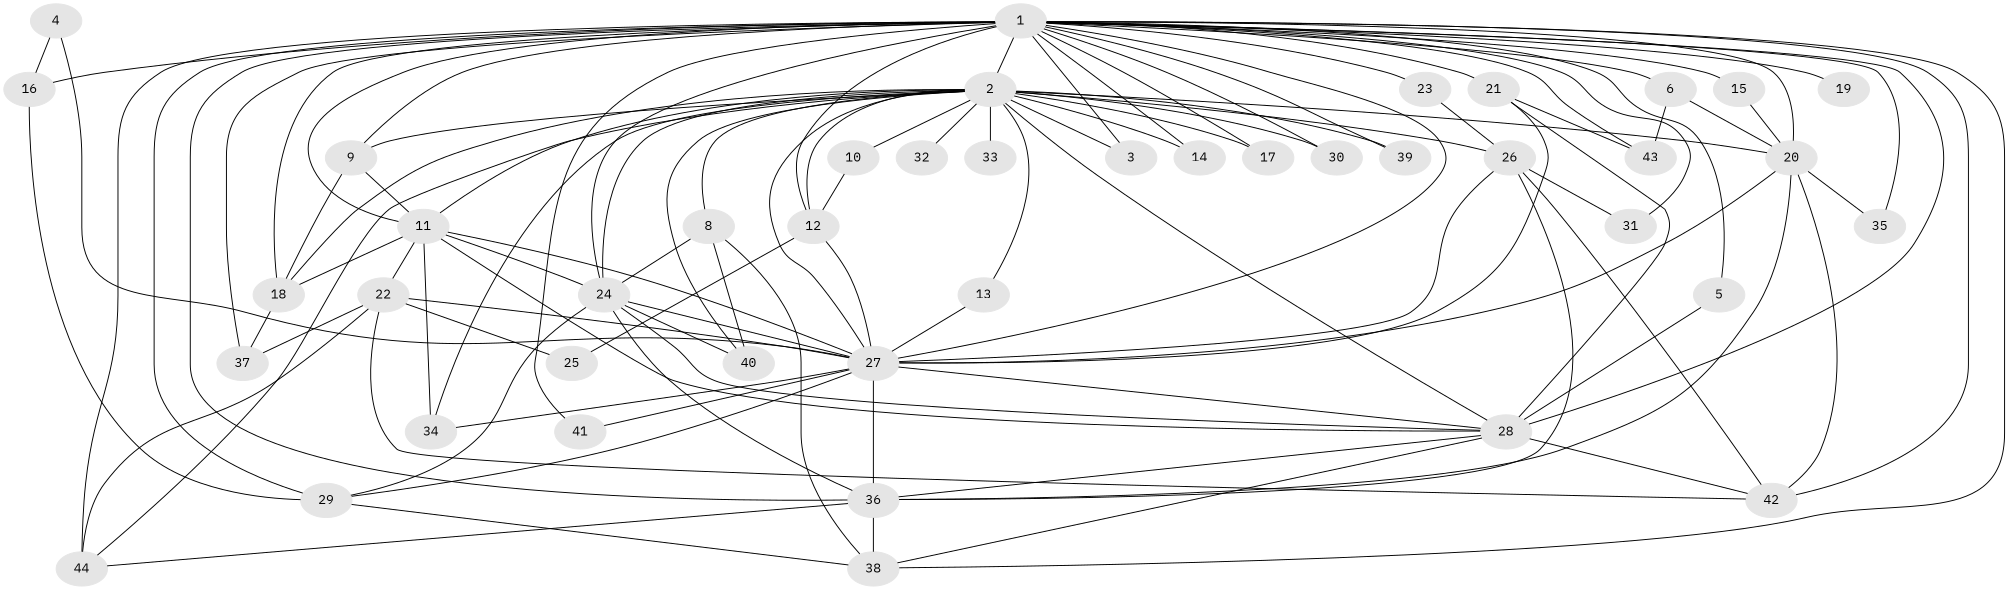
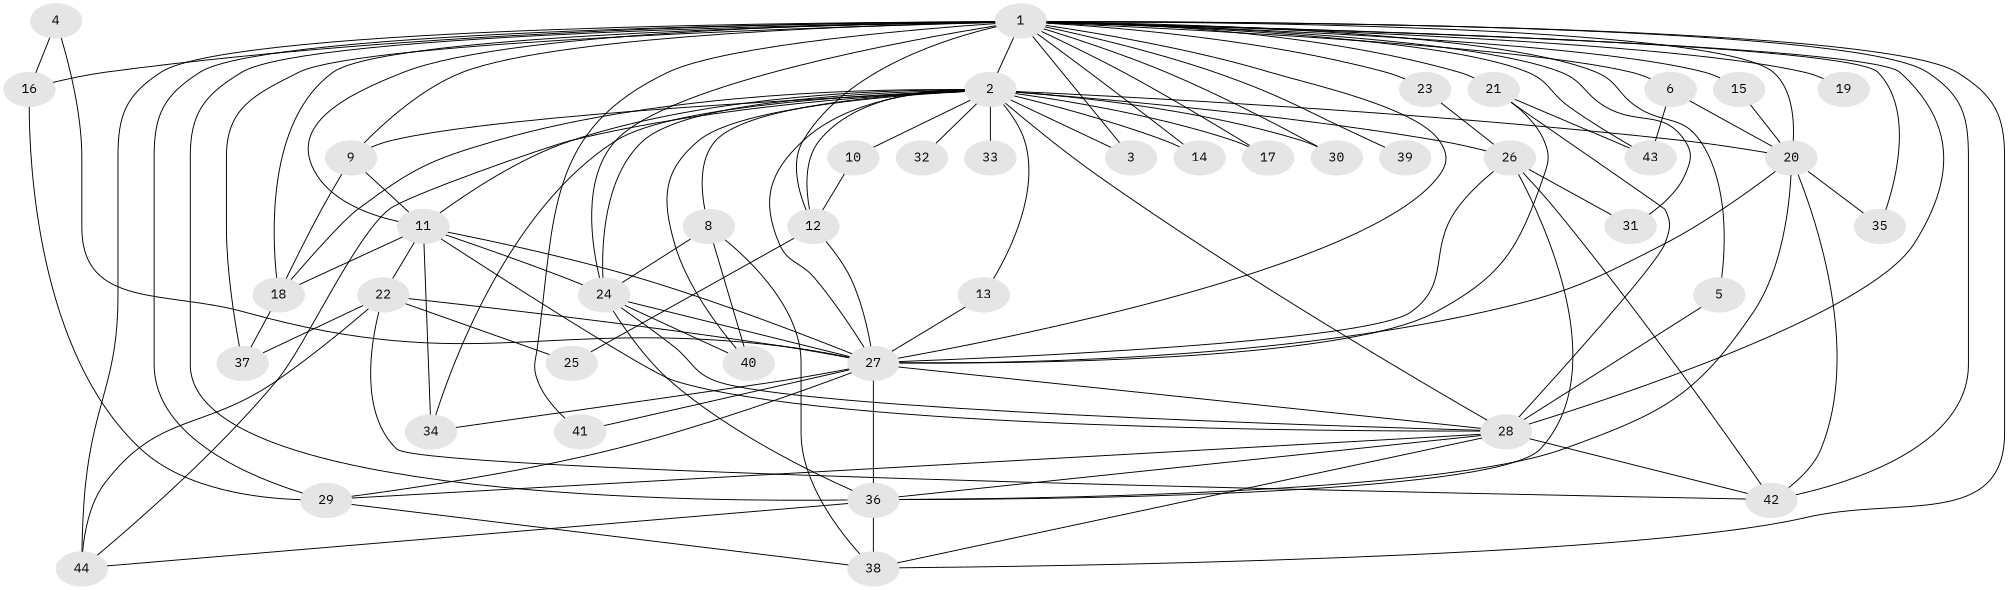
edge "2" -- "39": removed
edge "24" -- "29": now "28" -- "29"
